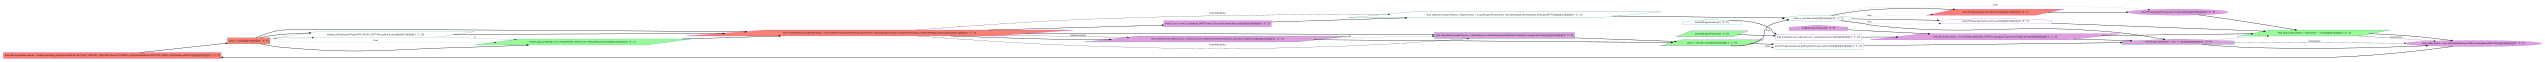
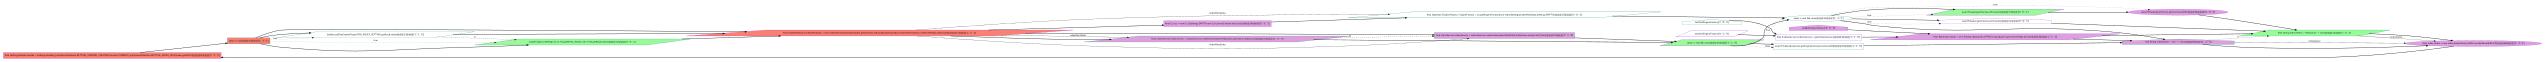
node "assertTrue(engineFactory.isPresent())@@@17@@@['0', '0', '1']": fillcolor salmon -> palegreen
node "testGetEngineFactory['0', '1', '0']": fillcolor palegreen -> white
